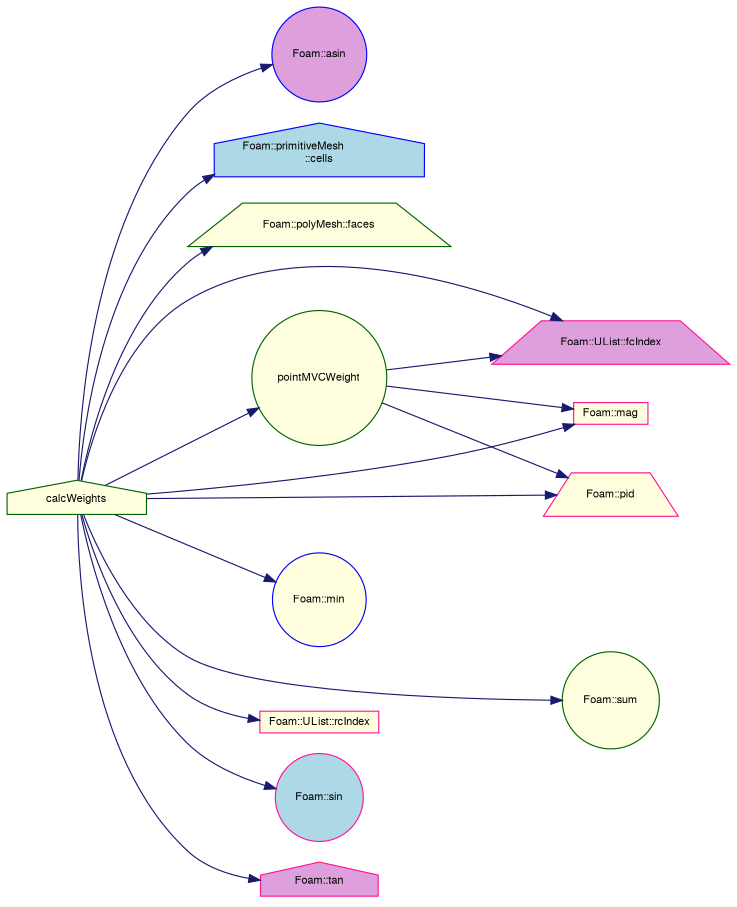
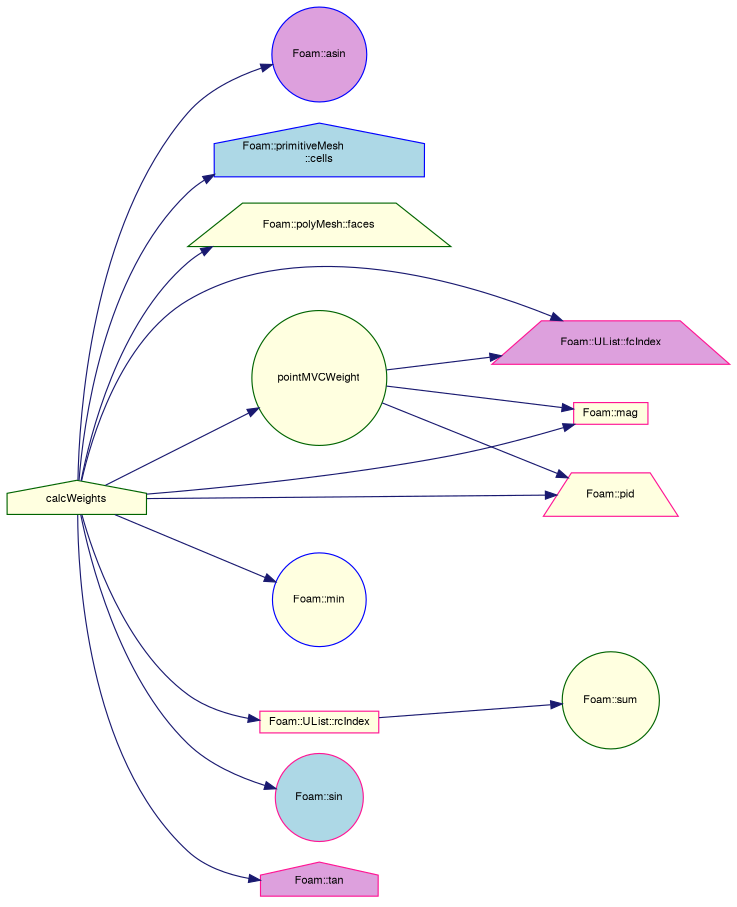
edge "calcWeights" -> "Foam::sum": now "Foam::UList::rcIndex" -> "Foam::sum"
